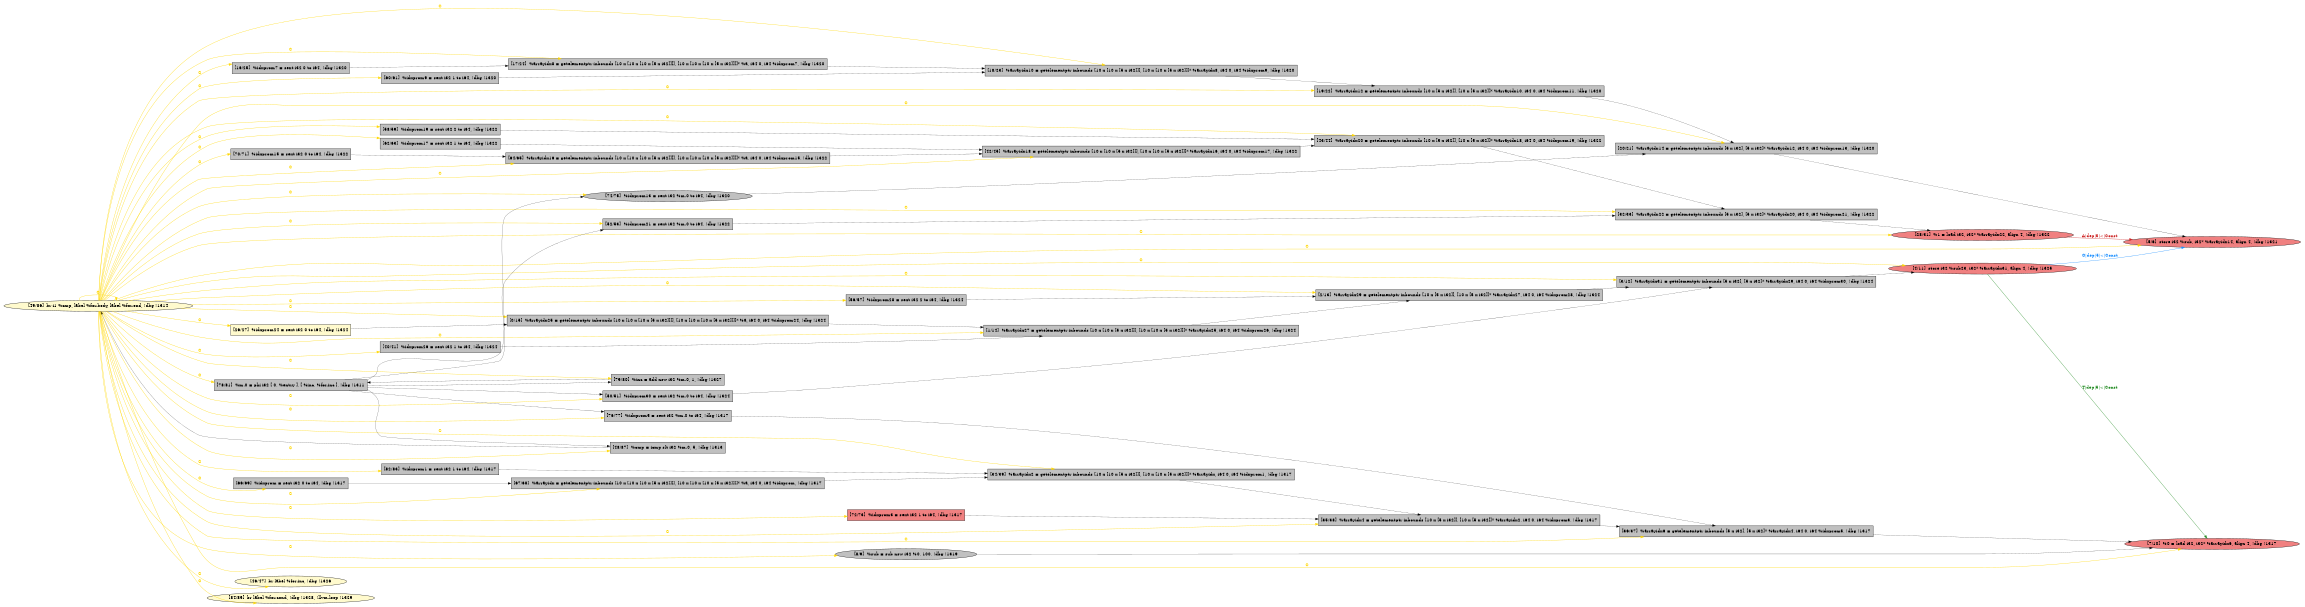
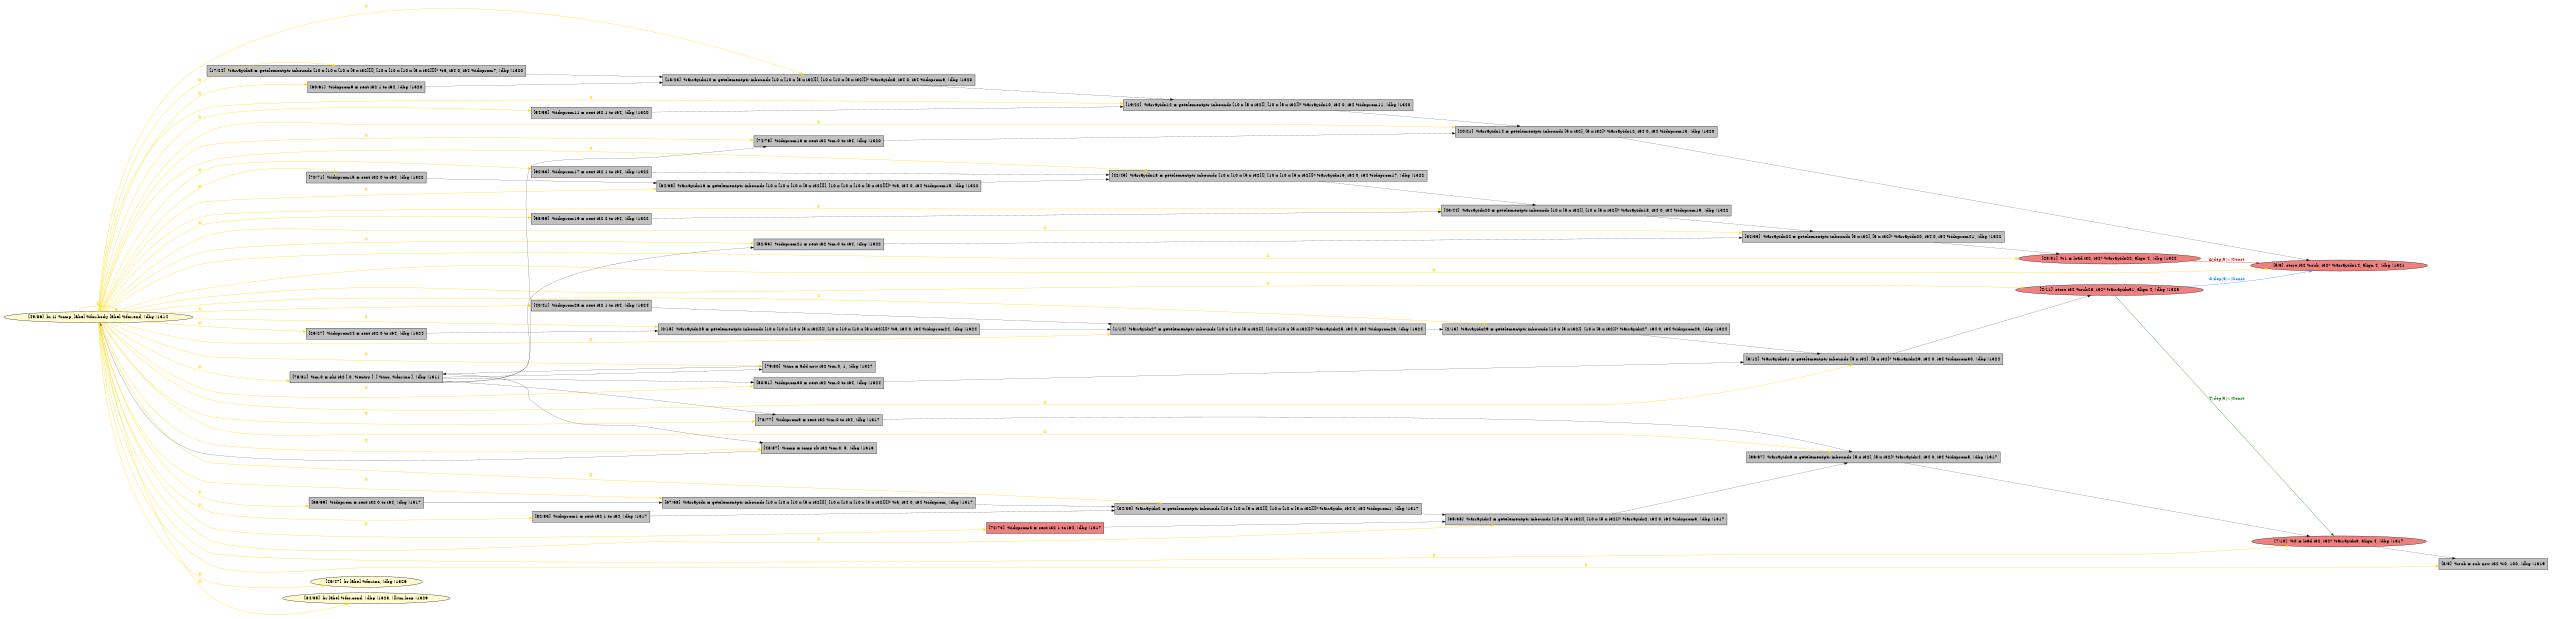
node "[16/25]  %idxprom7 = sext i32 0 to i64, !dbg !1320": removed
node "[54/55]  %idxprom11 = sext i32 1 to i64, !dbg !1320": added
node "[74/75]  %idxprom13 = sext i32 %m.0 to i64, !dbg !1320": shape ellipse -> box
node "[56/57]  %idxprom28 = sext i32 2 to i64, !dbg !1324": removed
node "[26/27]  %idxprom24 = sext i32 0 to i64, !dbg !1324": fillcolor lemonchiffon -> grey
node "[8/9]  %sub = sub nsw i32 %0, 100, !dbg !1319": shape ellipse -> box
edge "[8/9]  %sub = sub nsw i32 %0, 100, !dbg !1319" -> "[7/10]  %0 = load i32, i32* %arrayidx6, align 4, !dbg !1317": reversed
